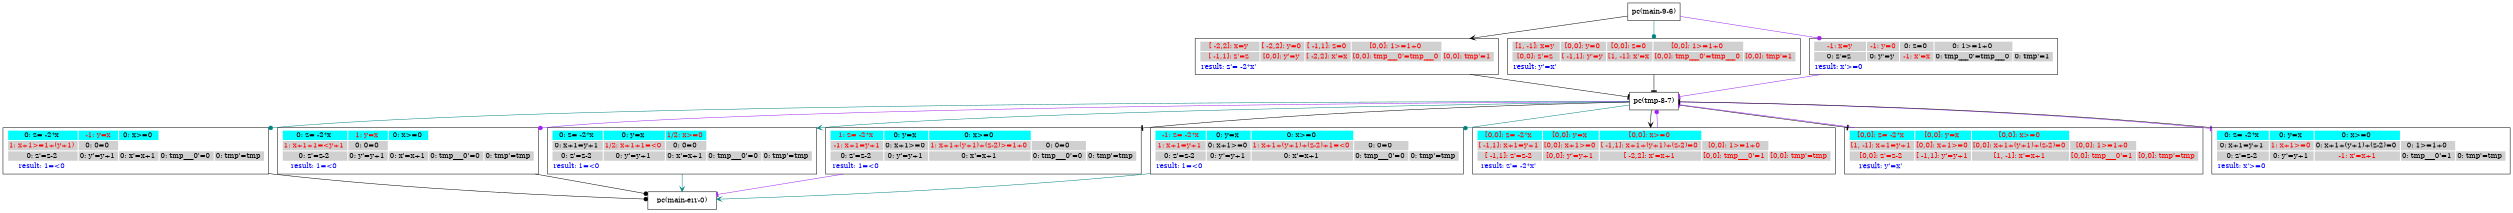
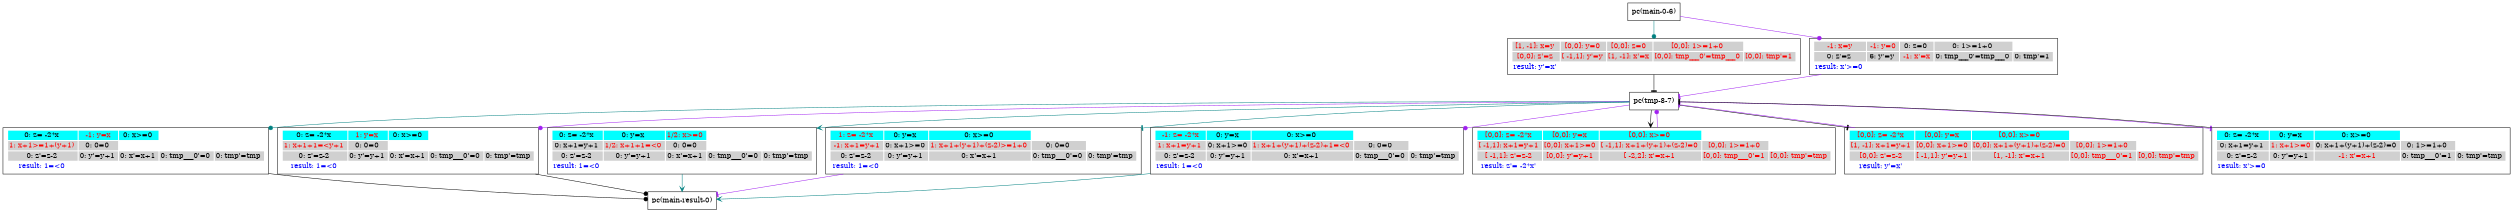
node "pc(main-9-6)": label "pc(main-9-6)" -> "pc(main-0-6)"
node "[ -2,2]: x=y": removed
node "-1: x=y": text "0: y'=y" -> "6: y'=y"
edge "pc(tmp-8-7)" -> "1: z= -2*x": color black -> teal
edge "pc(tmp-8-7)" -> "-1: z= -2*x": color teal -> purple
node "pc(main-err-0)": label "pc(main-err-0)" -> "pc(main-result-0)"
